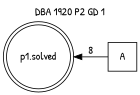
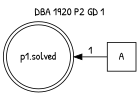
edge "A" -> "p1.solved": label "8" -> "1"
